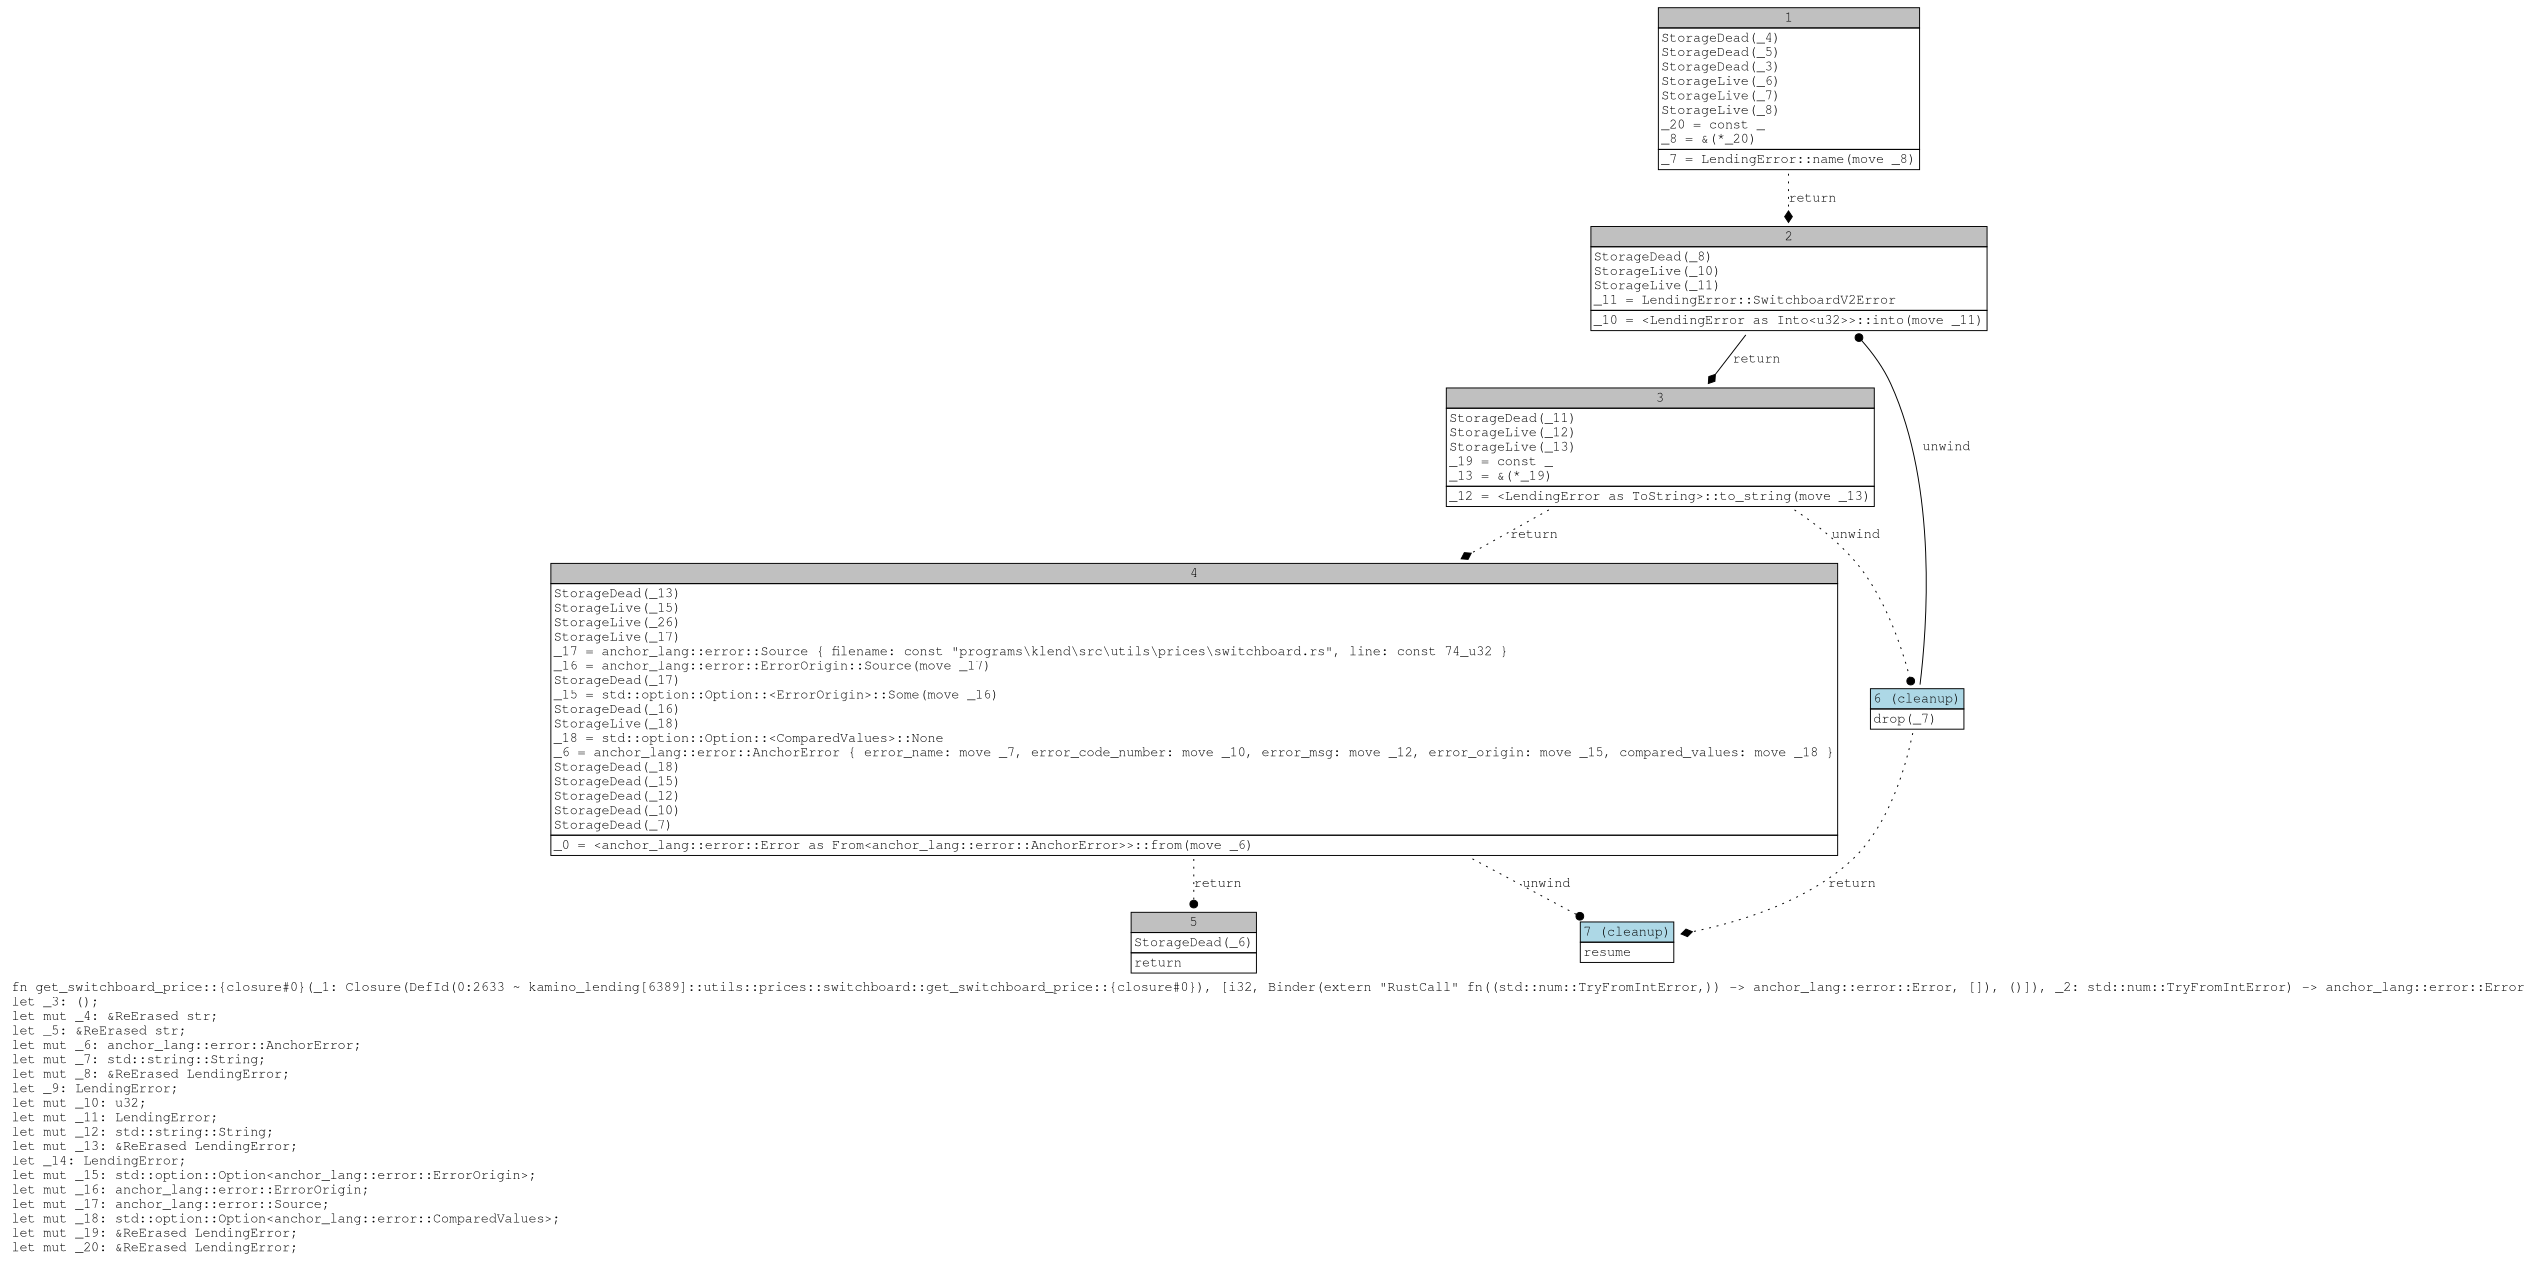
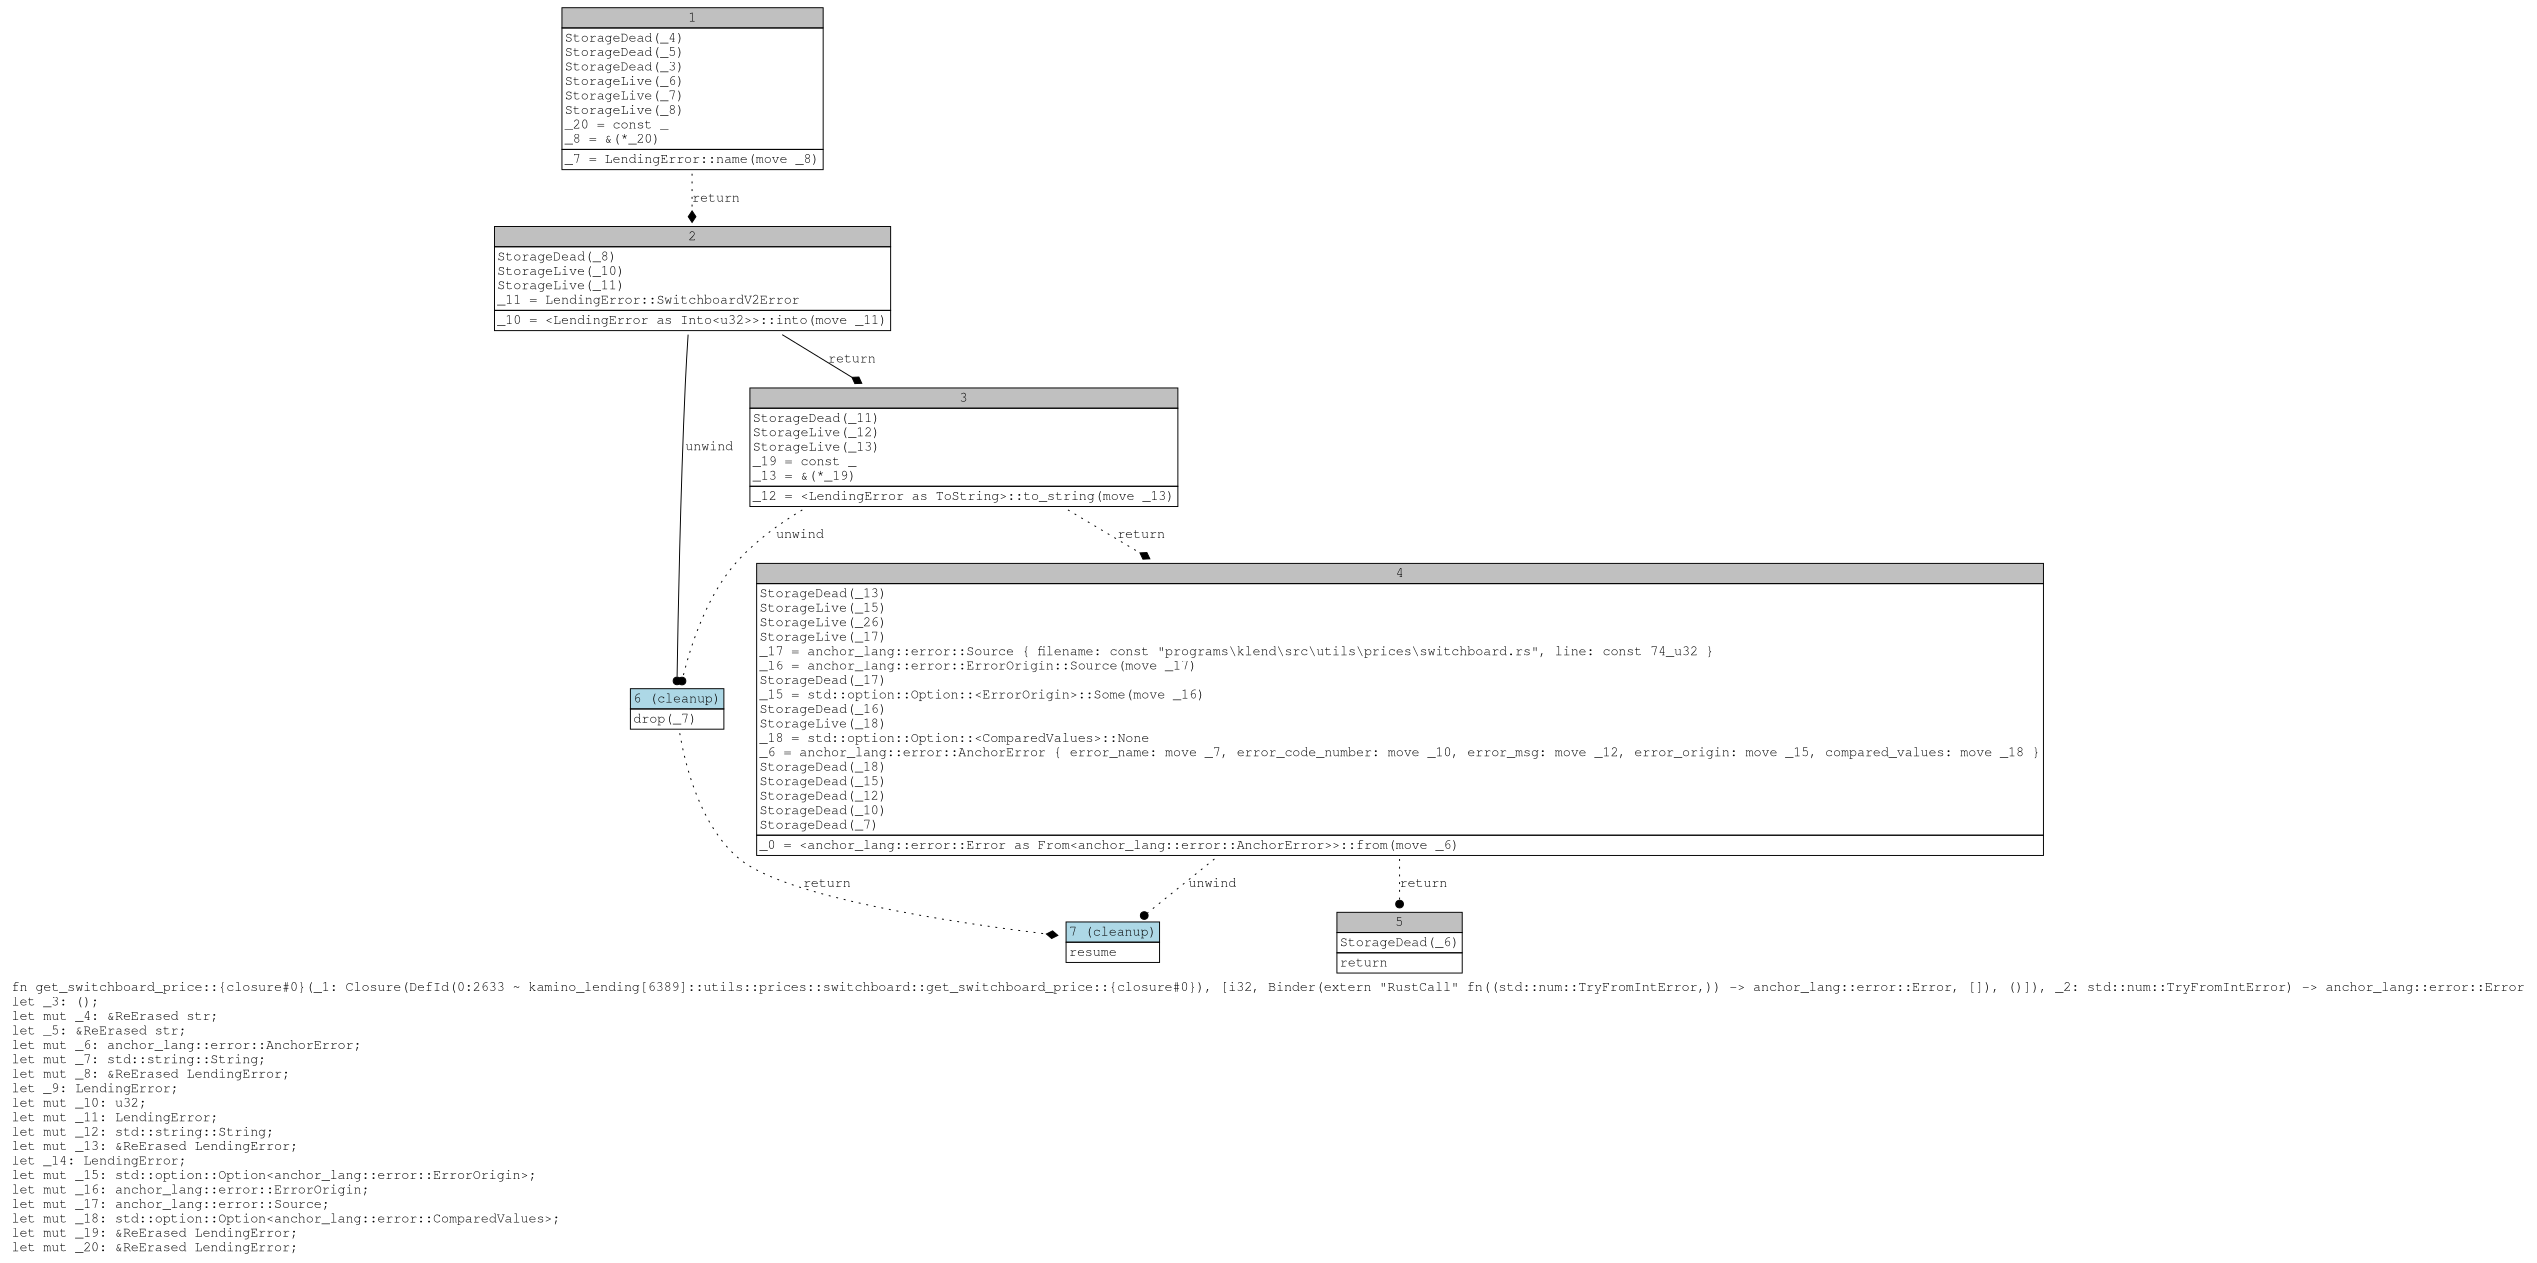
edge "6 (cleanup)" -> "2": reversed
